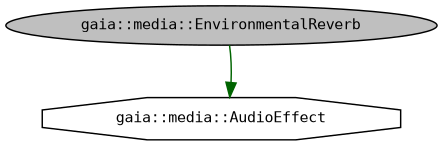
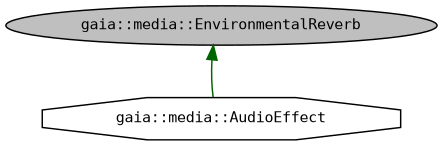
edge "gaia::media::EnvironmentalReverb" -> "gaia::media::AudioEffect": reversed
